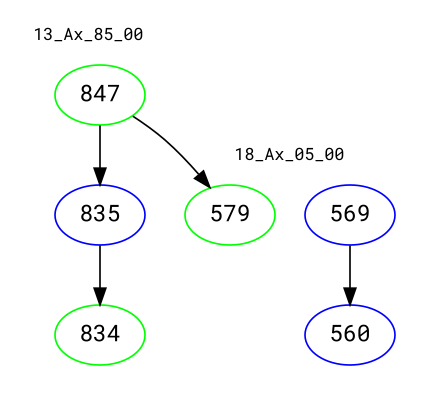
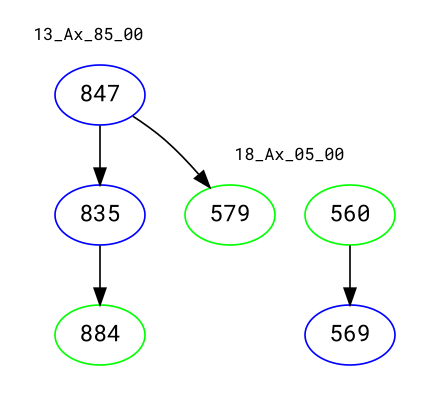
node "847": color green -> blue
edge "569" -> "560": reversed
node "834": label "834" -> "884"
node "560": color blue -> green
